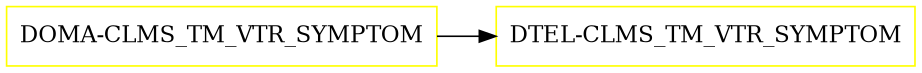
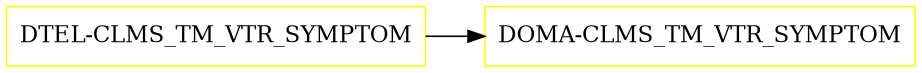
edge "DOMA-CLMS_TM_VTR_SYMPTOM" -> "DTEL-CLMS_TM_VTR_SYMPTOM": reversed
